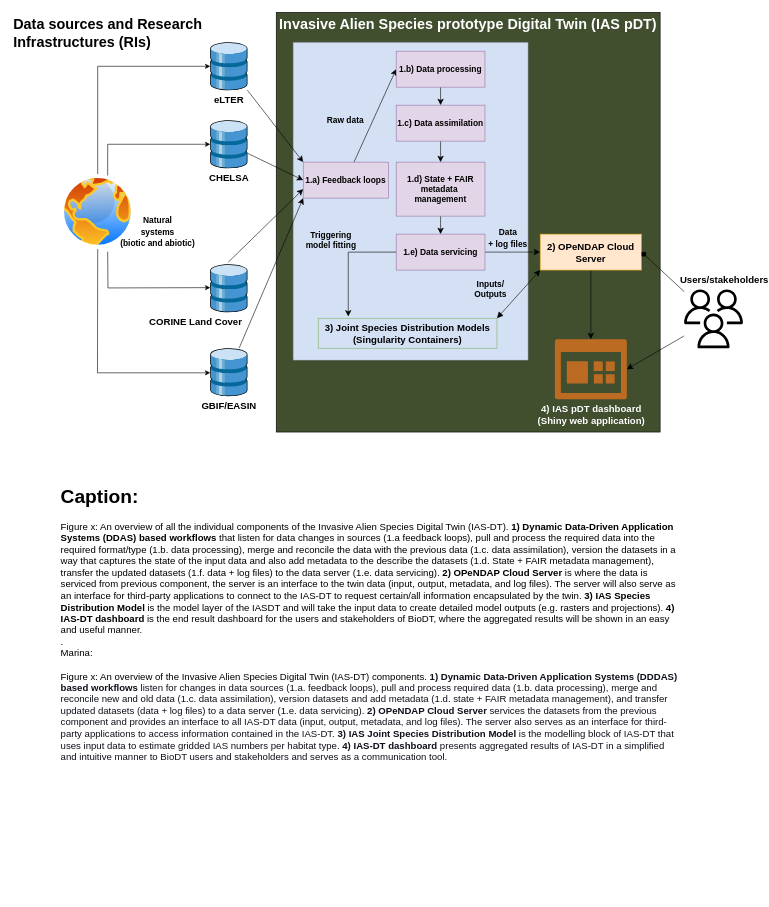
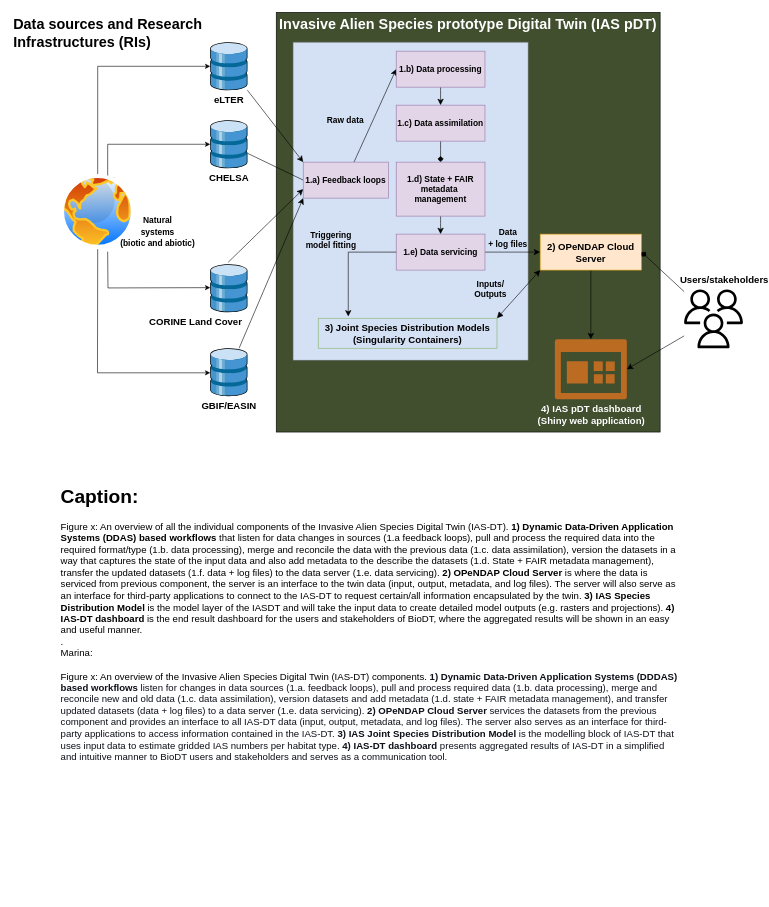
edge "1.c) Data assimilation" -> "1.d) State + FAIR metadata management": arrowhead classic -> diamond
edge "CHELSA" -> "1.a) Feedback loops": arrowhead classic -> none
